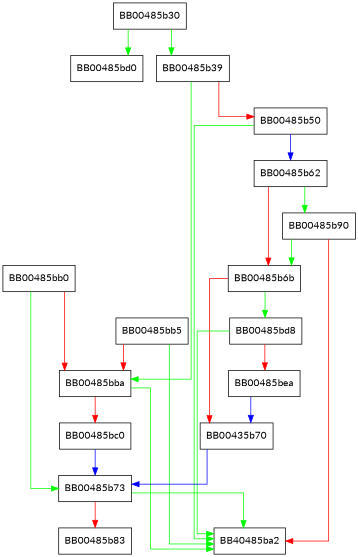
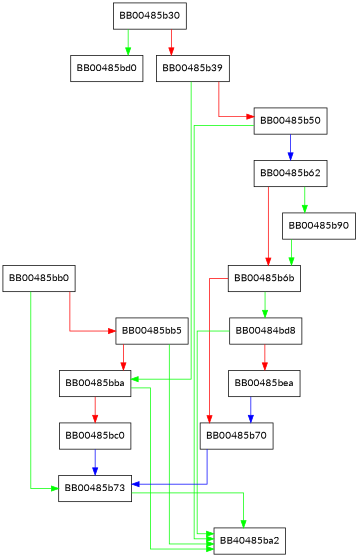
edge "BB00485b30" -> "BB00485b39": color green -> red
edge "BB00485bb0" -> "BB00485bba": now "BB00485bb0" -> "BB00485bb5"
node "BB00485bd8": label "BB00485bd8" -> "BB00484bd8"
edge "BB00485b90" -> "BB40485ba2": removed
node "BB00435b70": label "BB00435b70" -> "BB00485b70"
node "BB00485b83": removed
